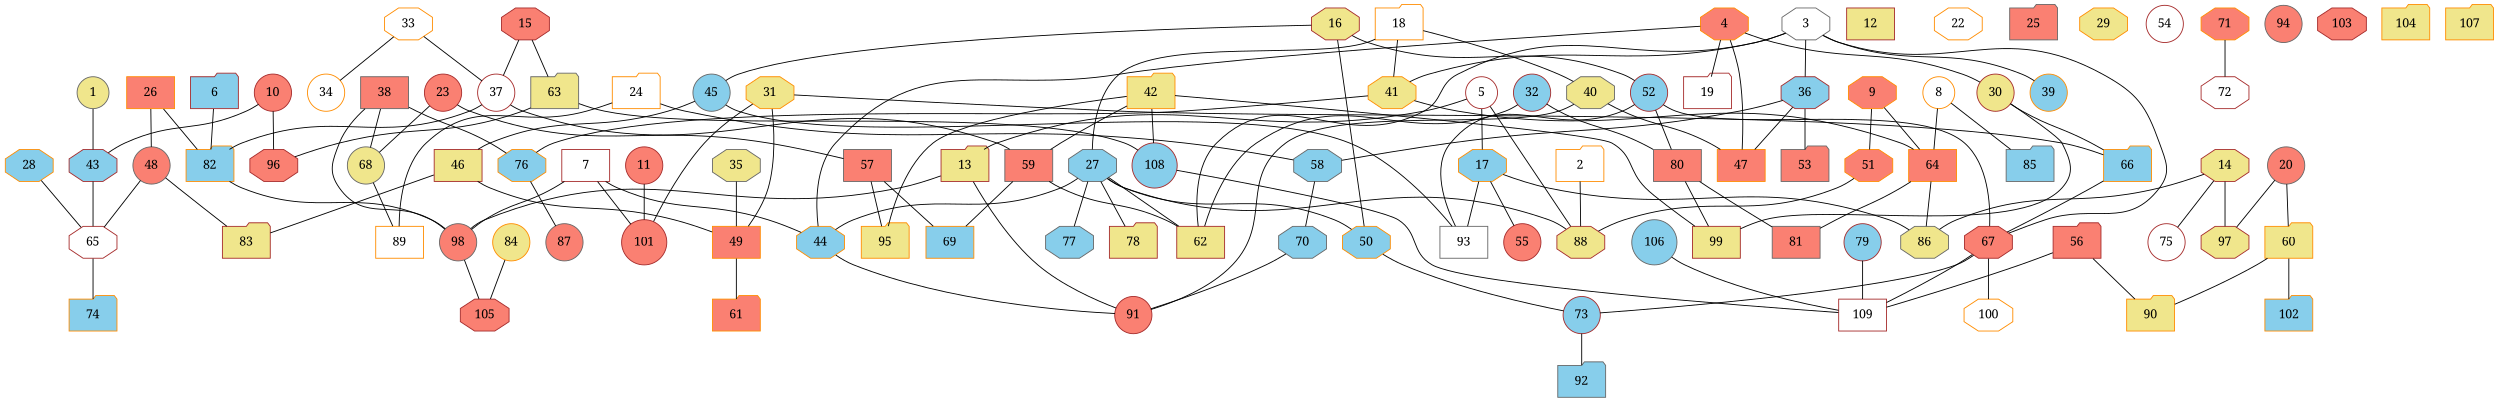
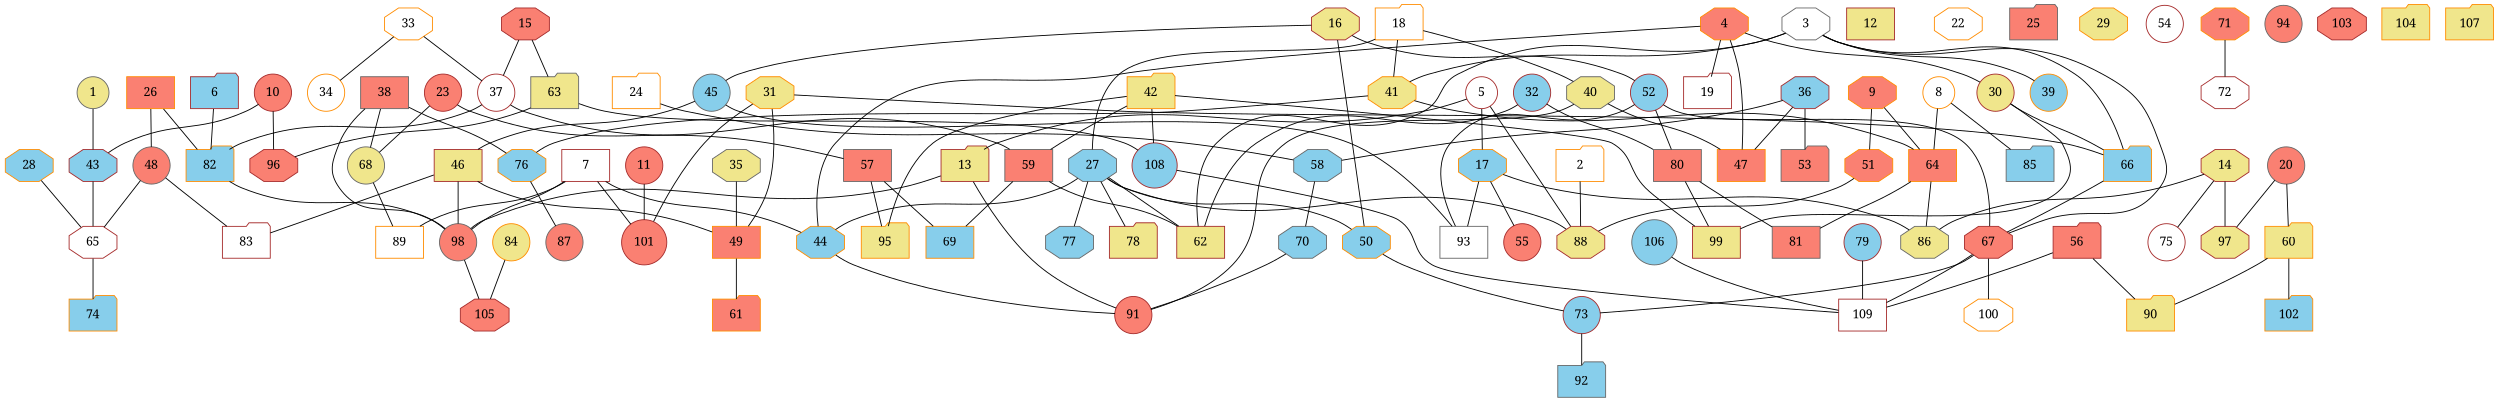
edge "3" -- "36": now "3" -- "66"
edge "24" -- "89": now "7" -- "89"
edge "46" -- "98": added
node "83": fillcolor khaki -> white
